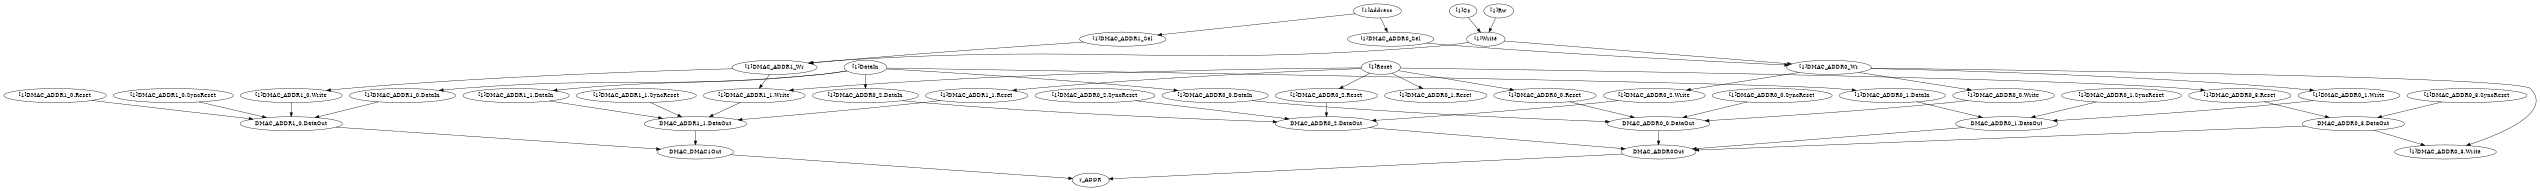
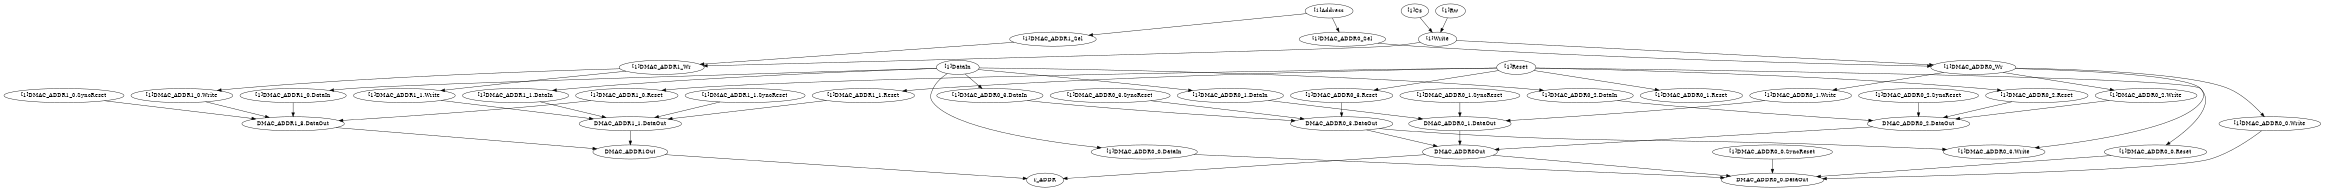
edge "[1]Reset" -> "[1]DMAC_ADDR1_1.Write": now "[1]Reset" -> "[1]DMAC_ADDR1_0.Reset"
node "[1]DMAC_ADDR0_3.DataIn": added
node "DMAC_ADDR1_0.DataOut": label "DMAC_ADDR1_0.DataOut" -> "DMAC_ADDR1_8.DataOut"
edge "DMAC_ADDR0_0.DataOut" -> "DMAC_ADDR0Out": reversed
node "DMAC_DMAC1Out": label "DMAC_DMAC1Out" -> "DMAC_ADDR1Out"
